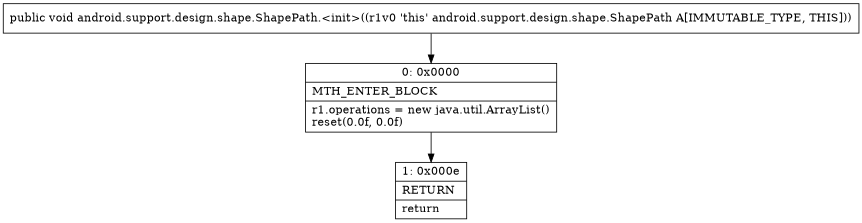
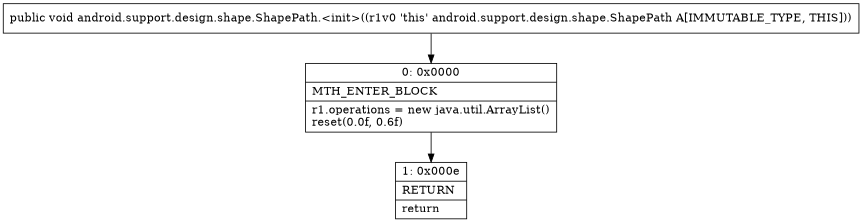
node "0: 0x0000": text "reset(0.0f, 0.0f)" -> "reset(0.0f, 0.6f)"
